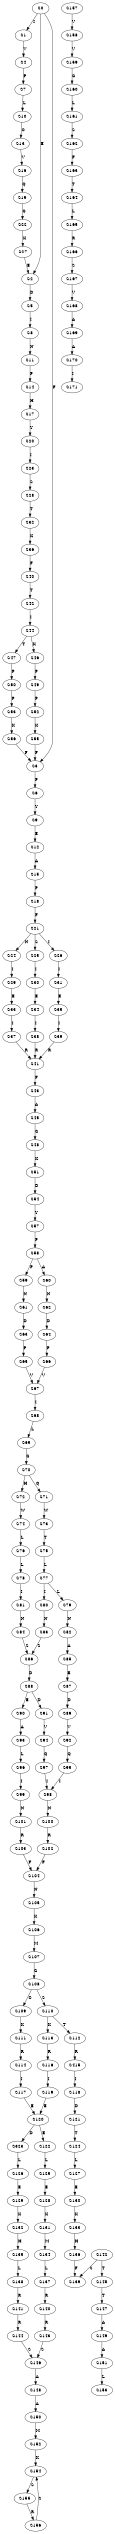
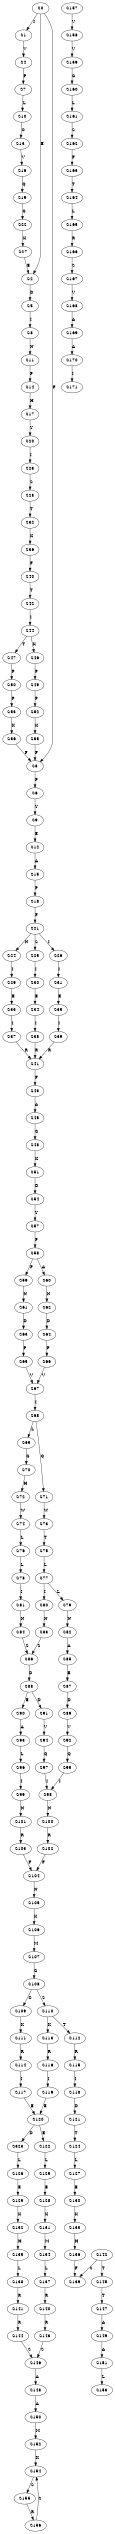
edge "S70" -> "S71": now "S68" -> "S71"
node "S415": label "S415" -> "S115"
